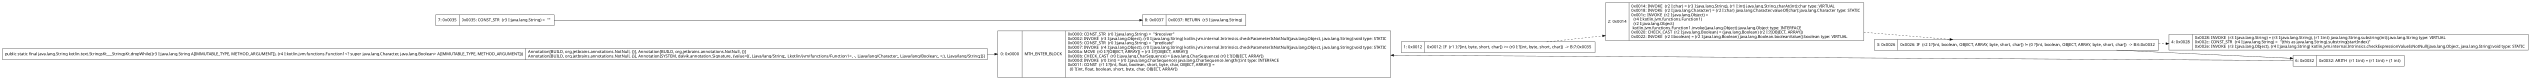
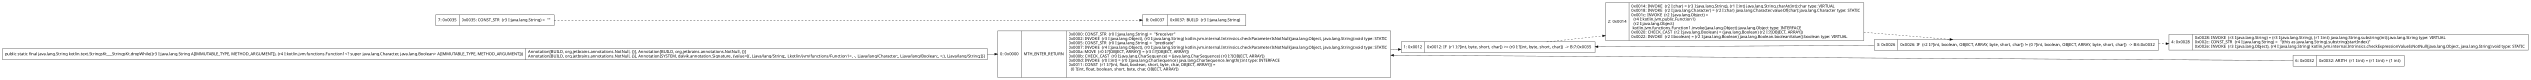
node "2: 0x0014": text "(r4 I:kotlin.jvm.functions.Function1)" -> "(r4 I:kotlin.jvm.public.Function1)"
edge "7: 0x0035" -> "8: 0x0037": style solid -> dashed
node "8: 0x0037": text "0x0037: RETURN  (r3 I:java.lang.String)" -> "0x0037: BUILD  (r3 I:java.lang.String)"
edge "0: 0x0000" -> "1: 0x0012": added
node "0: 0x0000": text "MTH_ENTER_BLOCK" -> "MTH_ENTER_RETURN"
edge "3: 0x0026" -> "6: 0x0032": now "3: 0x0026" -> "1: 0x0012"
